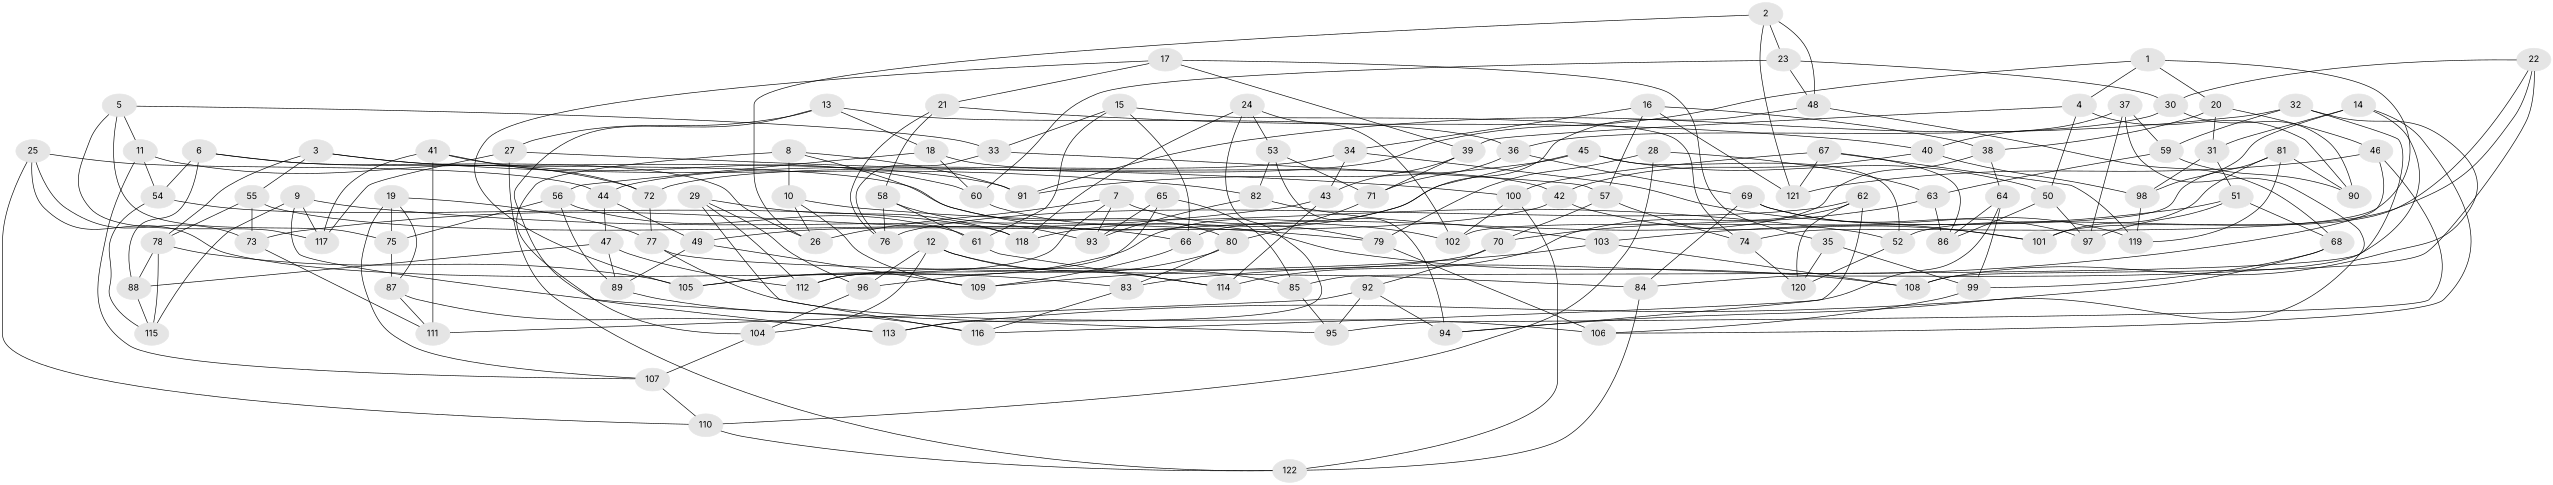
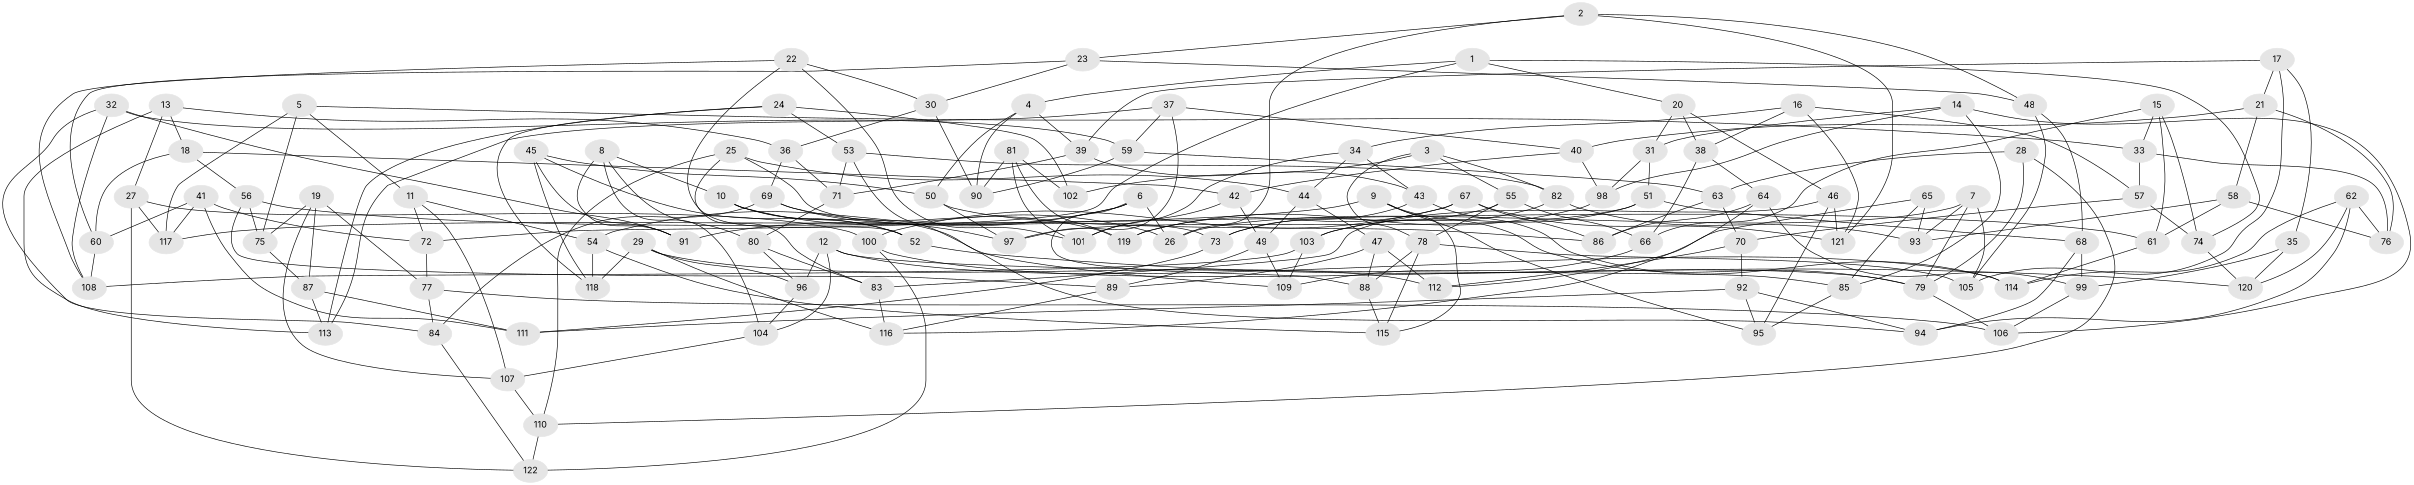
edge "100" -- "102": now "100" -- "79"
